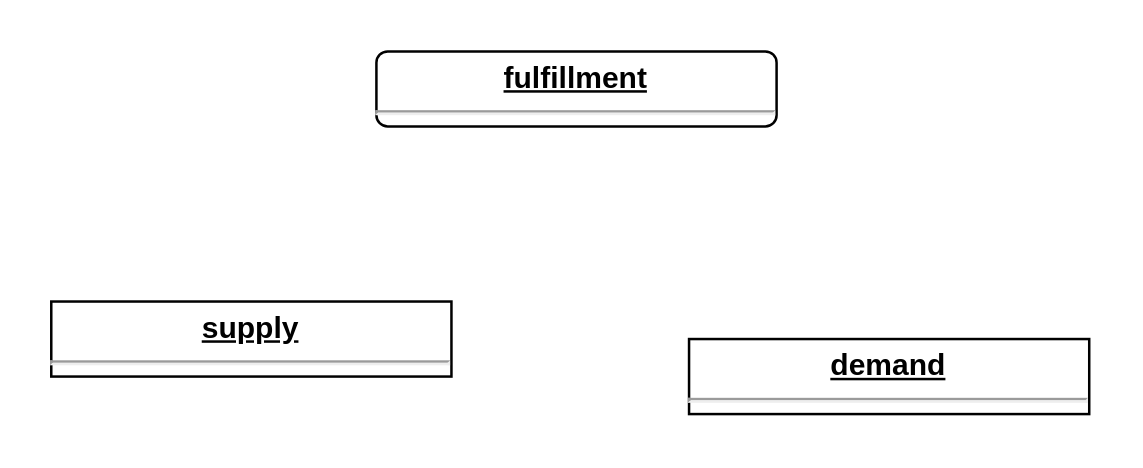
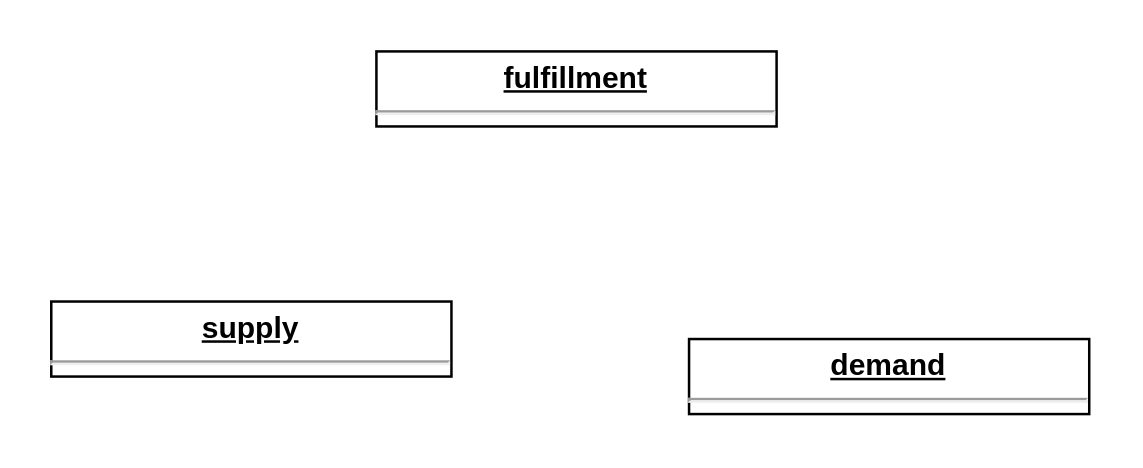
node "fulfillment": shape rounded rectangle -> rectangle
